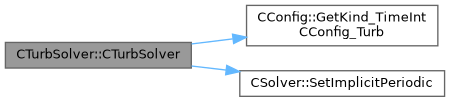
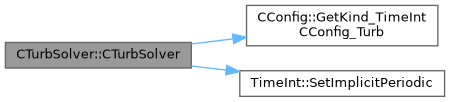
node "CSolver::SetImplicitPeriodic": label "CSolver::SetImplicitPeriodic" -> "TimeInt::SetImplicitPeriodic"
